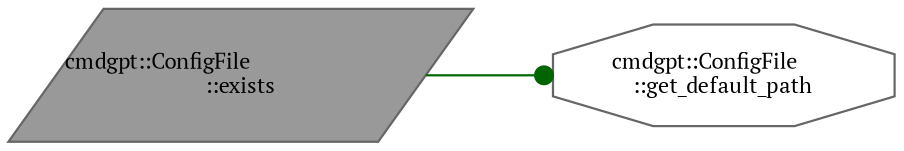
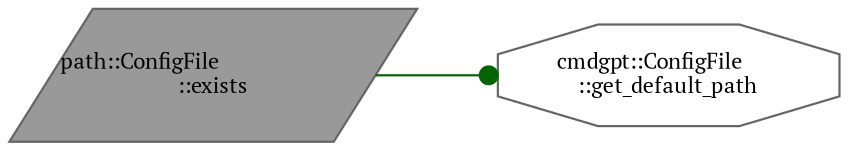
node "cmdgpt::ConfigFile ::exists": label "cmdgpt::ConfigFile ::exists" -> "path::ConfigFile ::exists"
